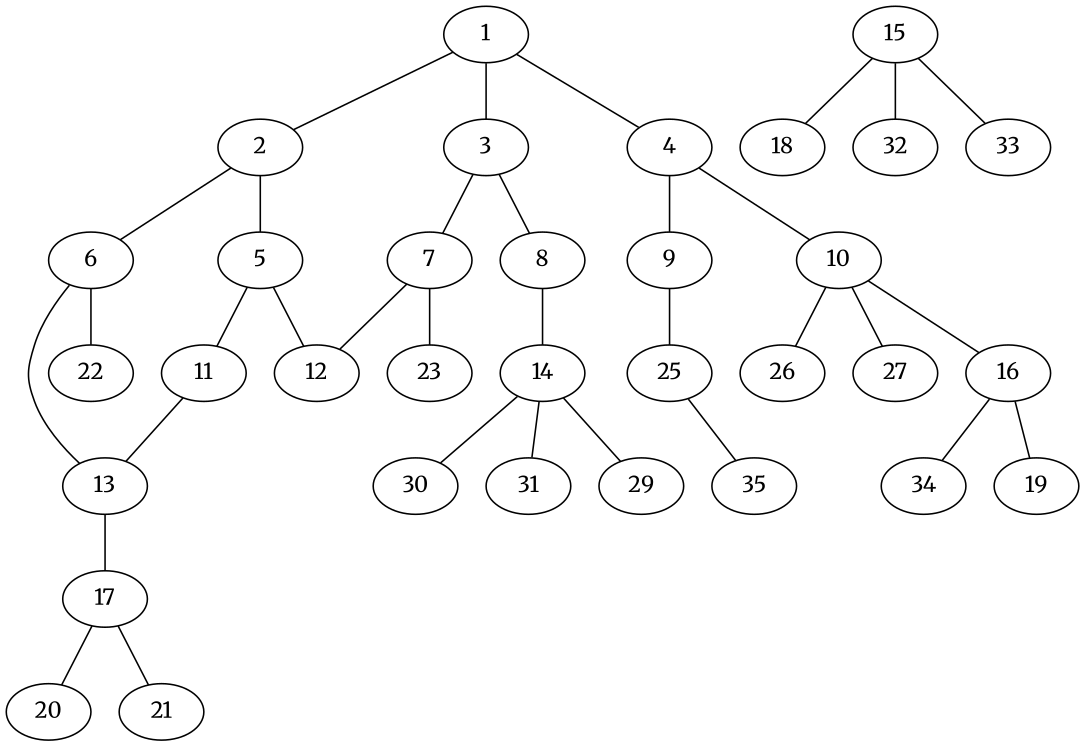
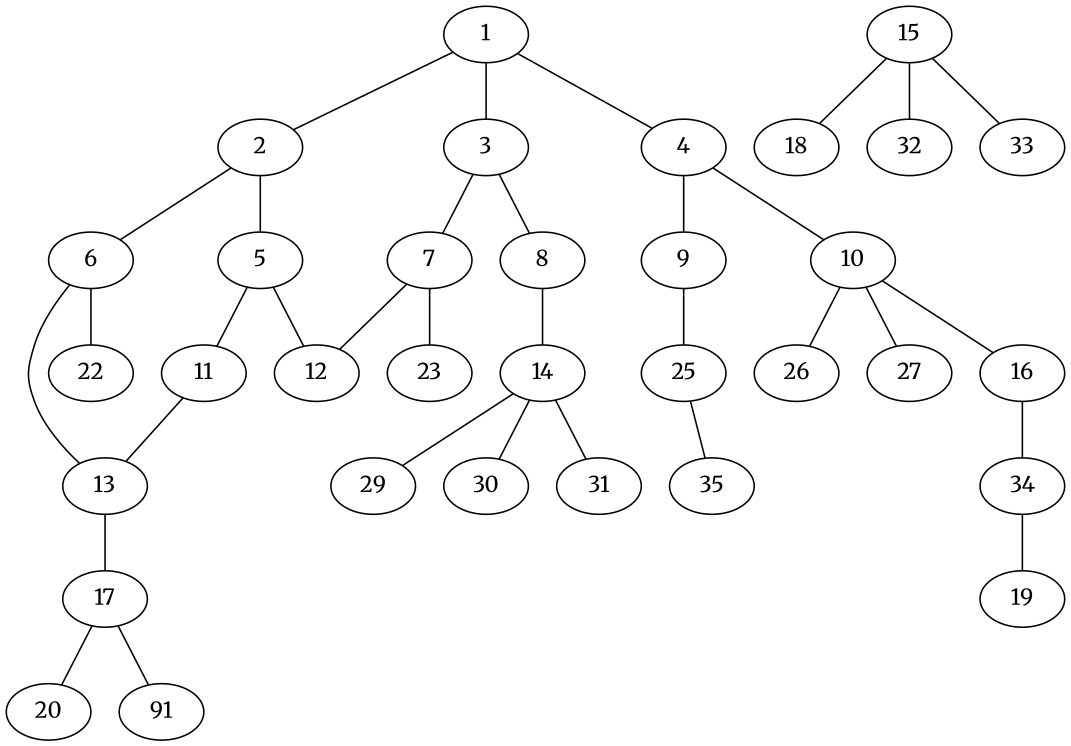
edge "16" -- "19": now "34" -- "19"
node "21": label "21" -> "91"
